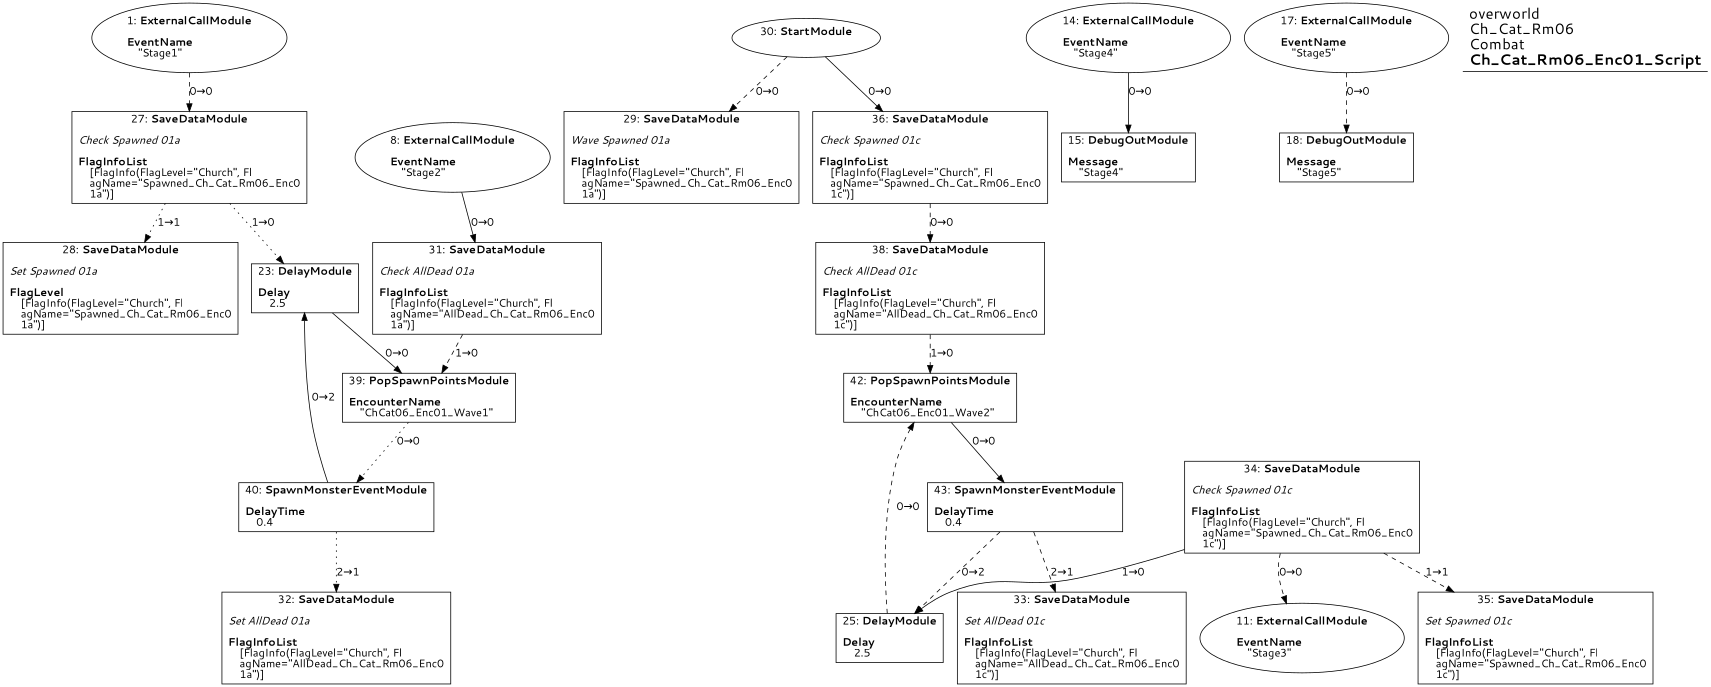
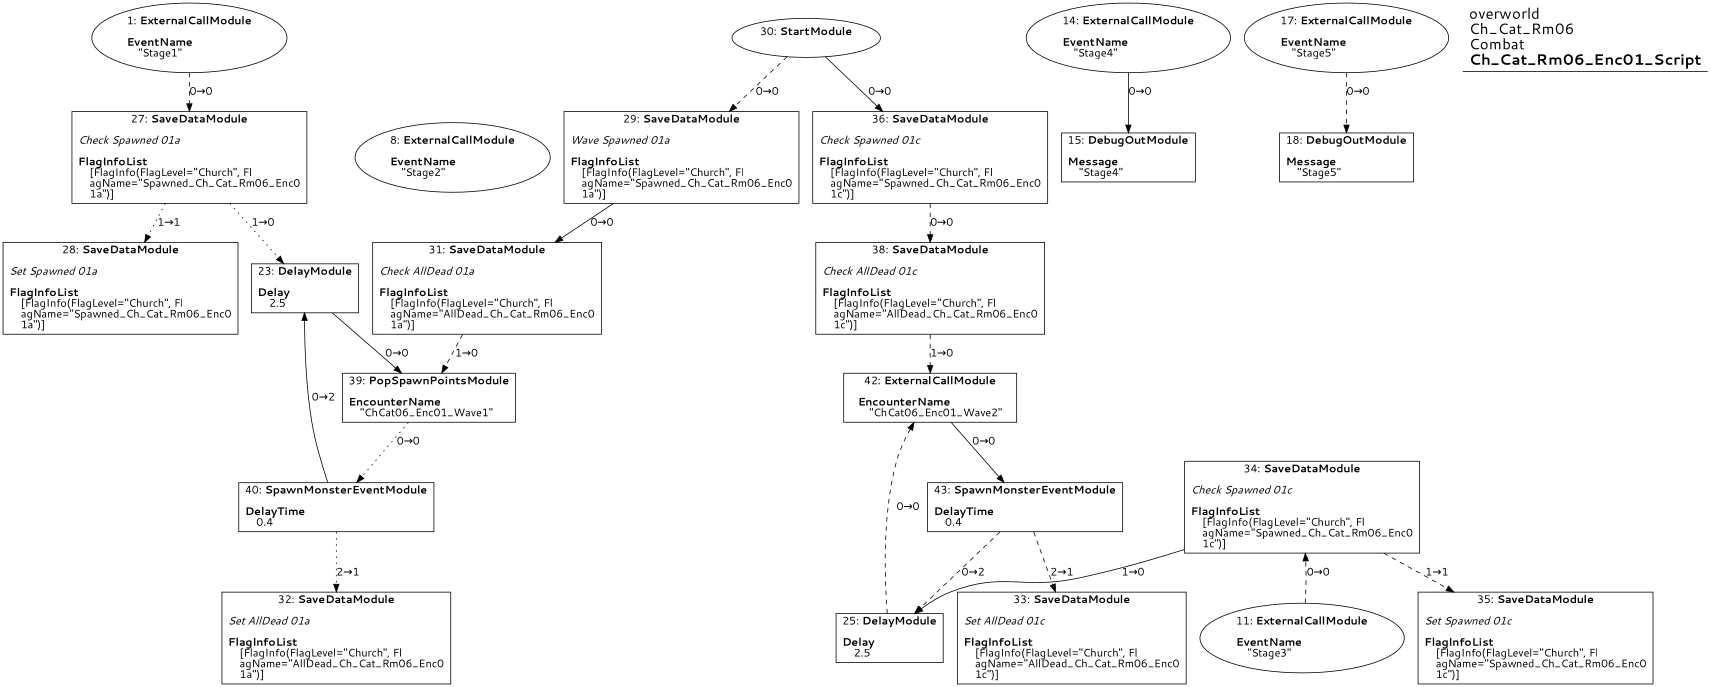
edge "8:" -> "31:": now "29:" -> "31:"
node "28:": text "FlagLevel" -> "FlagInfoList"
node "42:": text "PopSpawnPointsModule" -> "ExternalCallModule"
edge "34:" -> "11:": reversed
